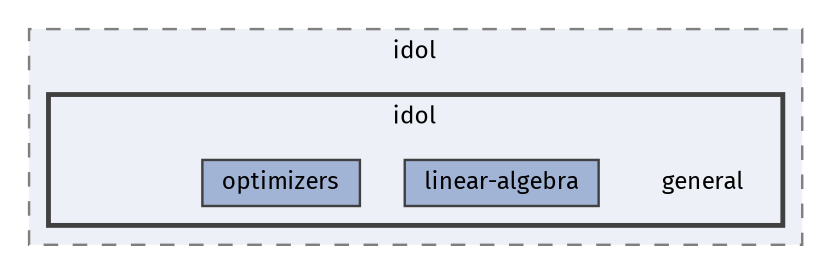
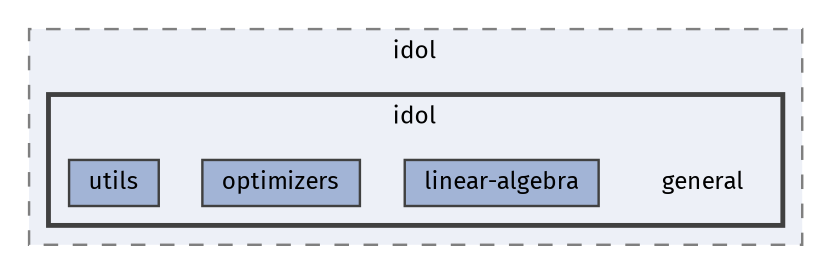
node "utils": added
